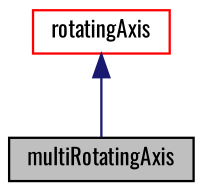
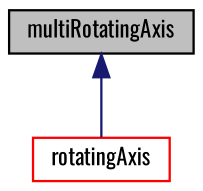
edge "multiRotatingAxis" -> "rotatingAxis": reversed
